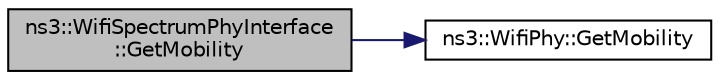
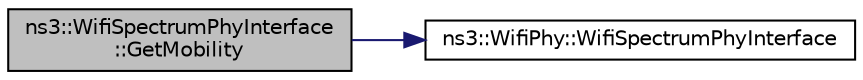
node "ns3::WifiPhy::GetMobility": label "ns3::WifiPhy::GetMobility" -> "ns3::WifiPhy::WifiSpectrumPhyInterface"
